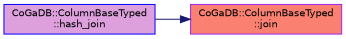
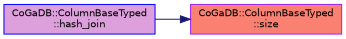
node "CoGaDB::ColumnBaseTyped ::join": label "CoGaDB::ColumnBaseTyped ::join" -> "CoGaDB::ColumnBaseTyped ::size"
